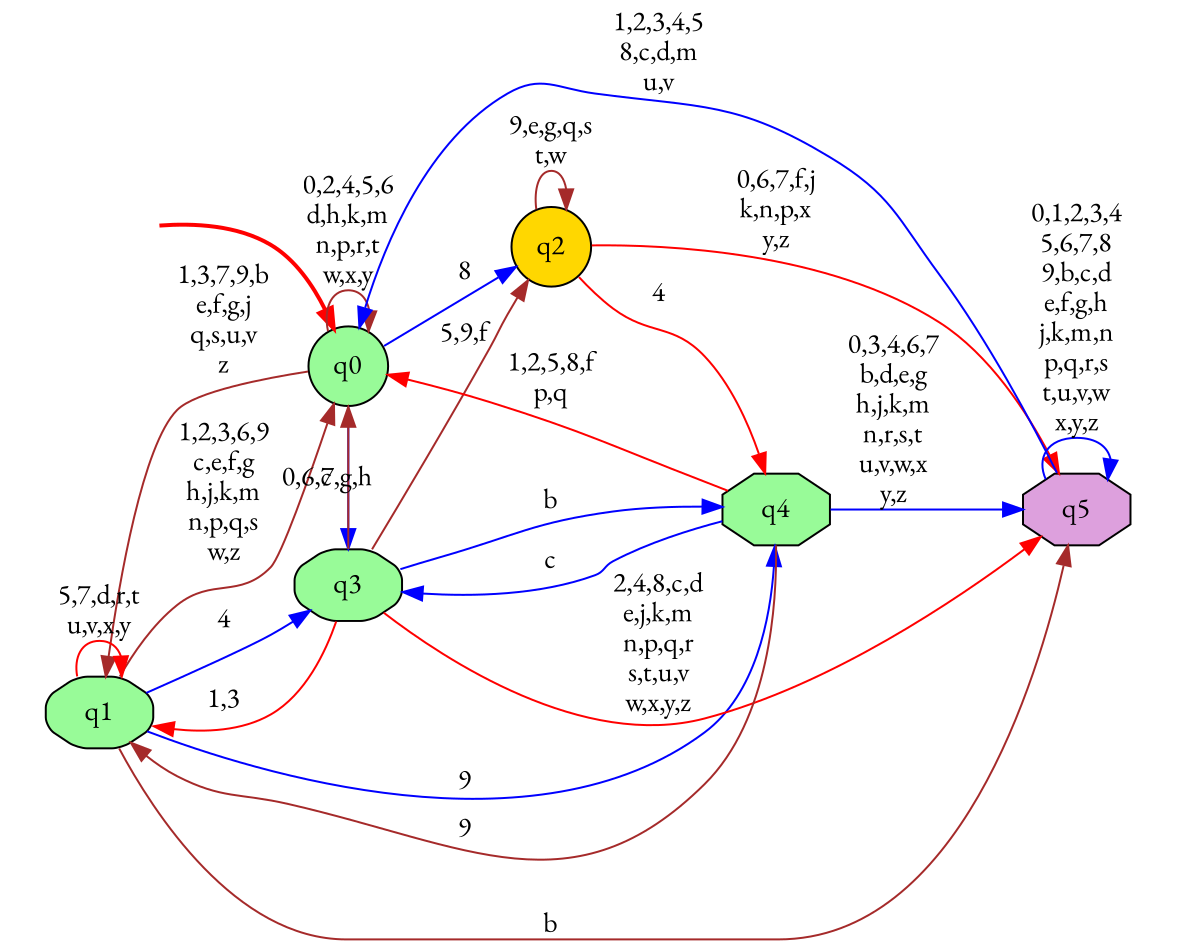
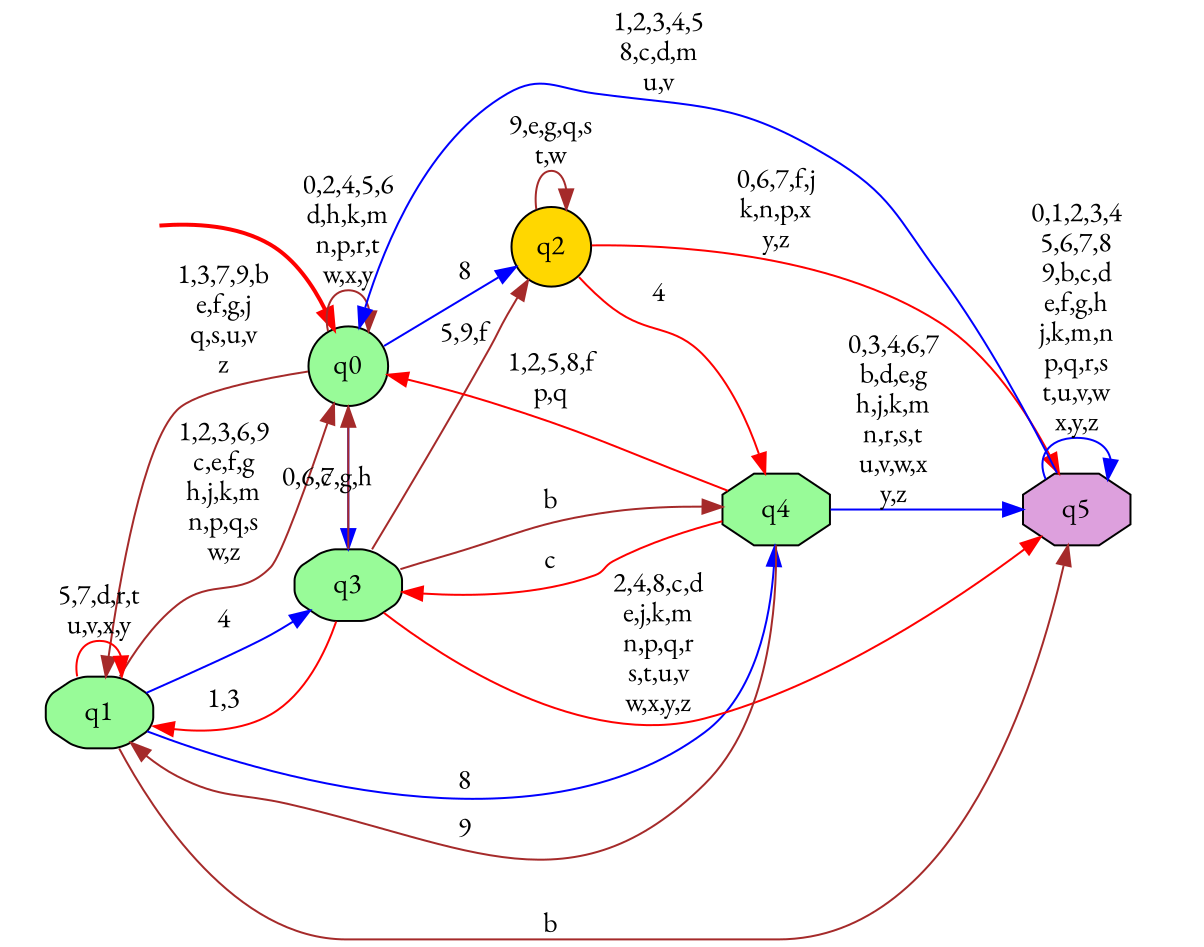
edge "q3" -> "q4": color blue -> brown
edge "q4" -> "q3": color blue -> red
edge "q1" -> "q4": label "9" -> "8"
